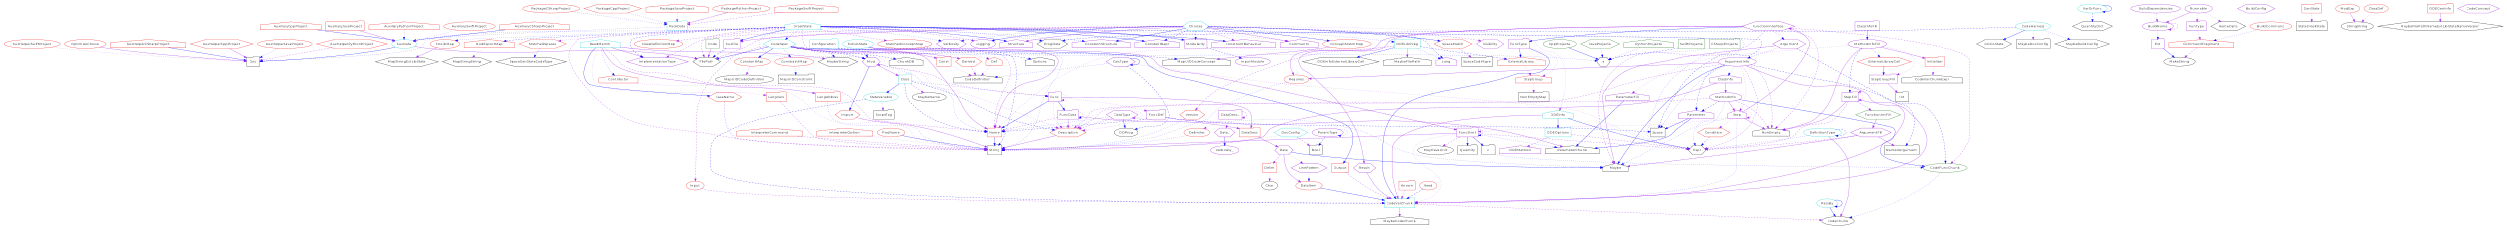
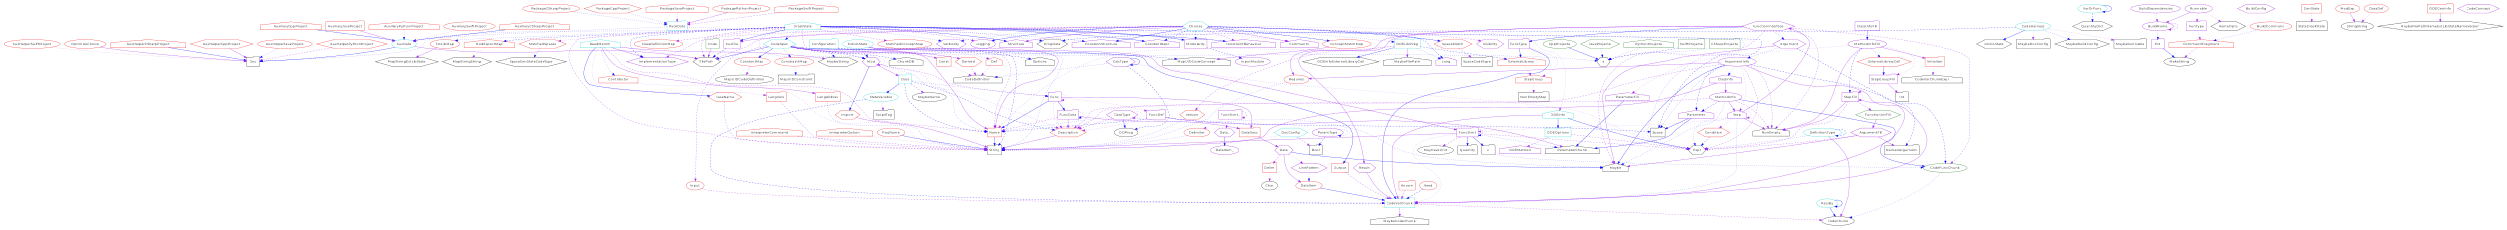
node "MaybeRunnable": added
node "DataDesc_": label "DataDesc_" -> "FuncStmt_"
node "Verbosity_": label "Verbosity_" -> "DataItem_"
